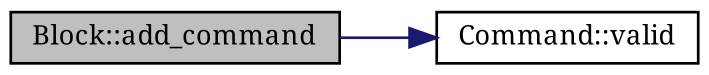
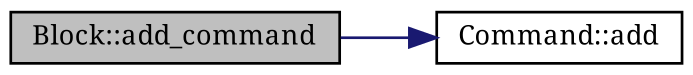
node "Command::valid": label "Command::valid" -> "Command::add"
